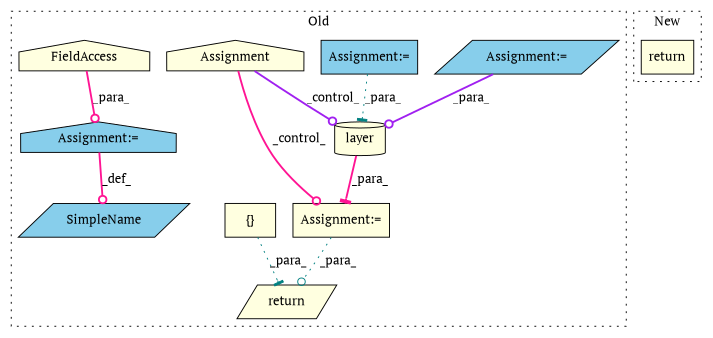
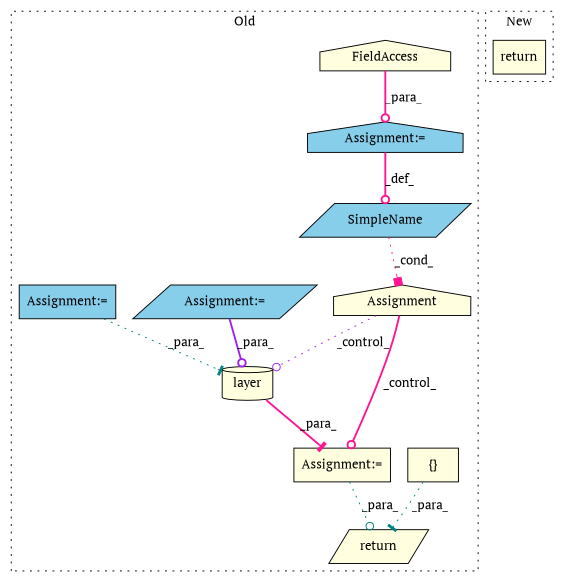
edge "Assignment" -> "layer": style bold -> dotted
edge "SimpleName" -> "Assignment": added, label "_cond_"
